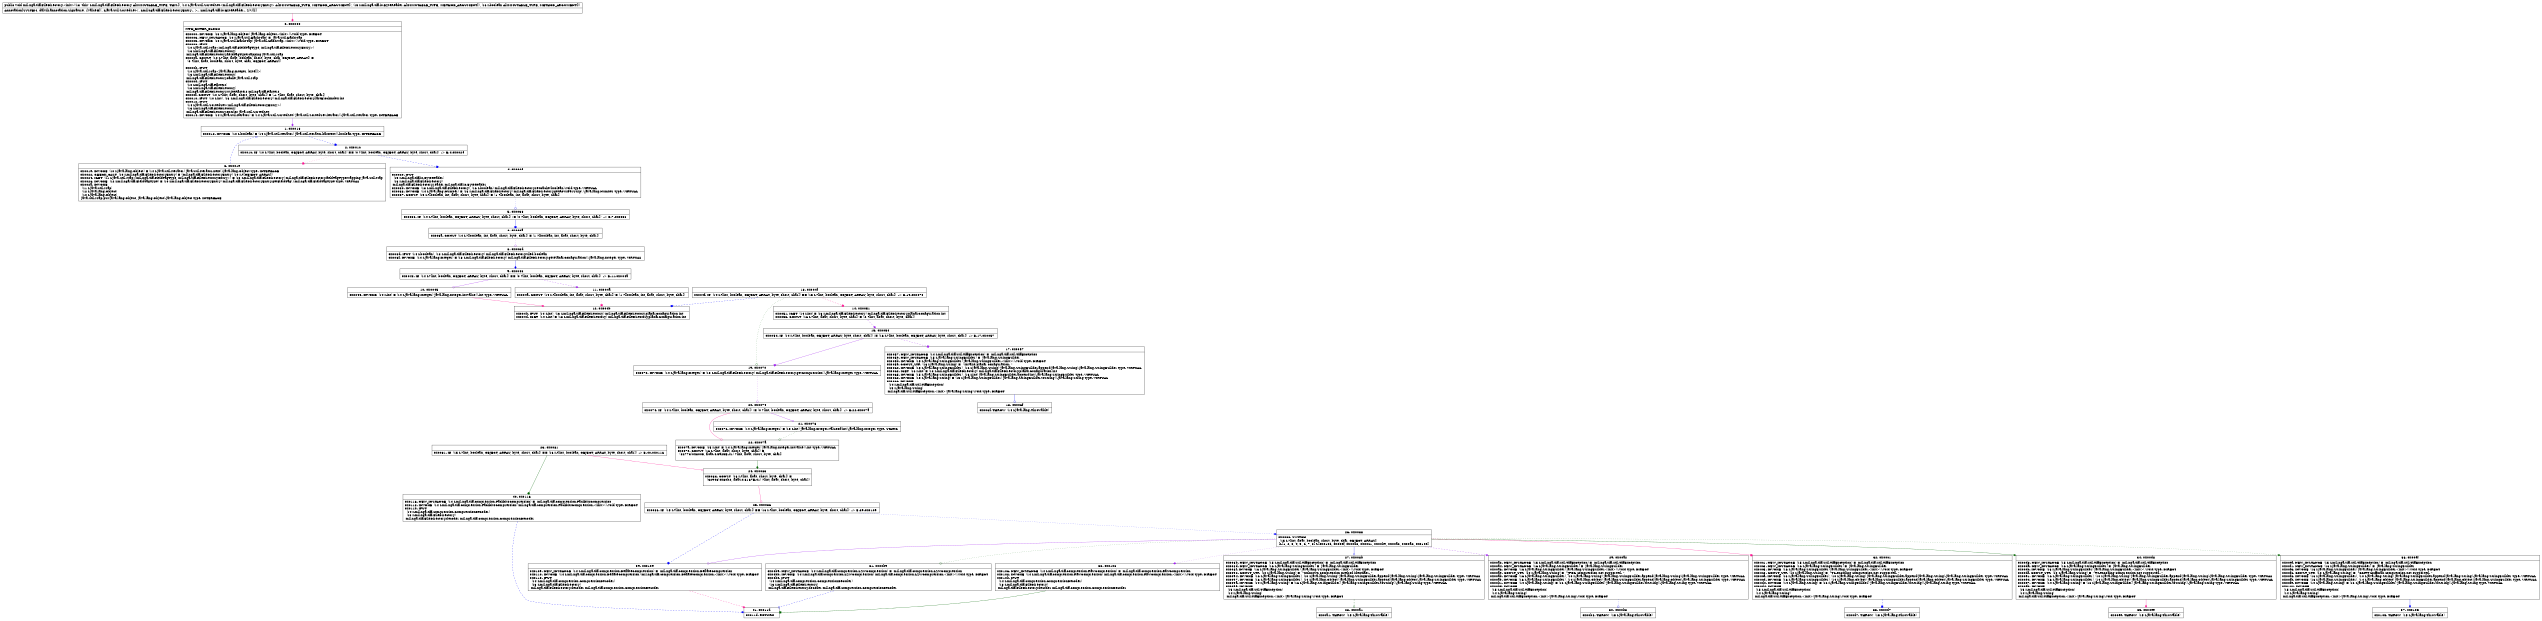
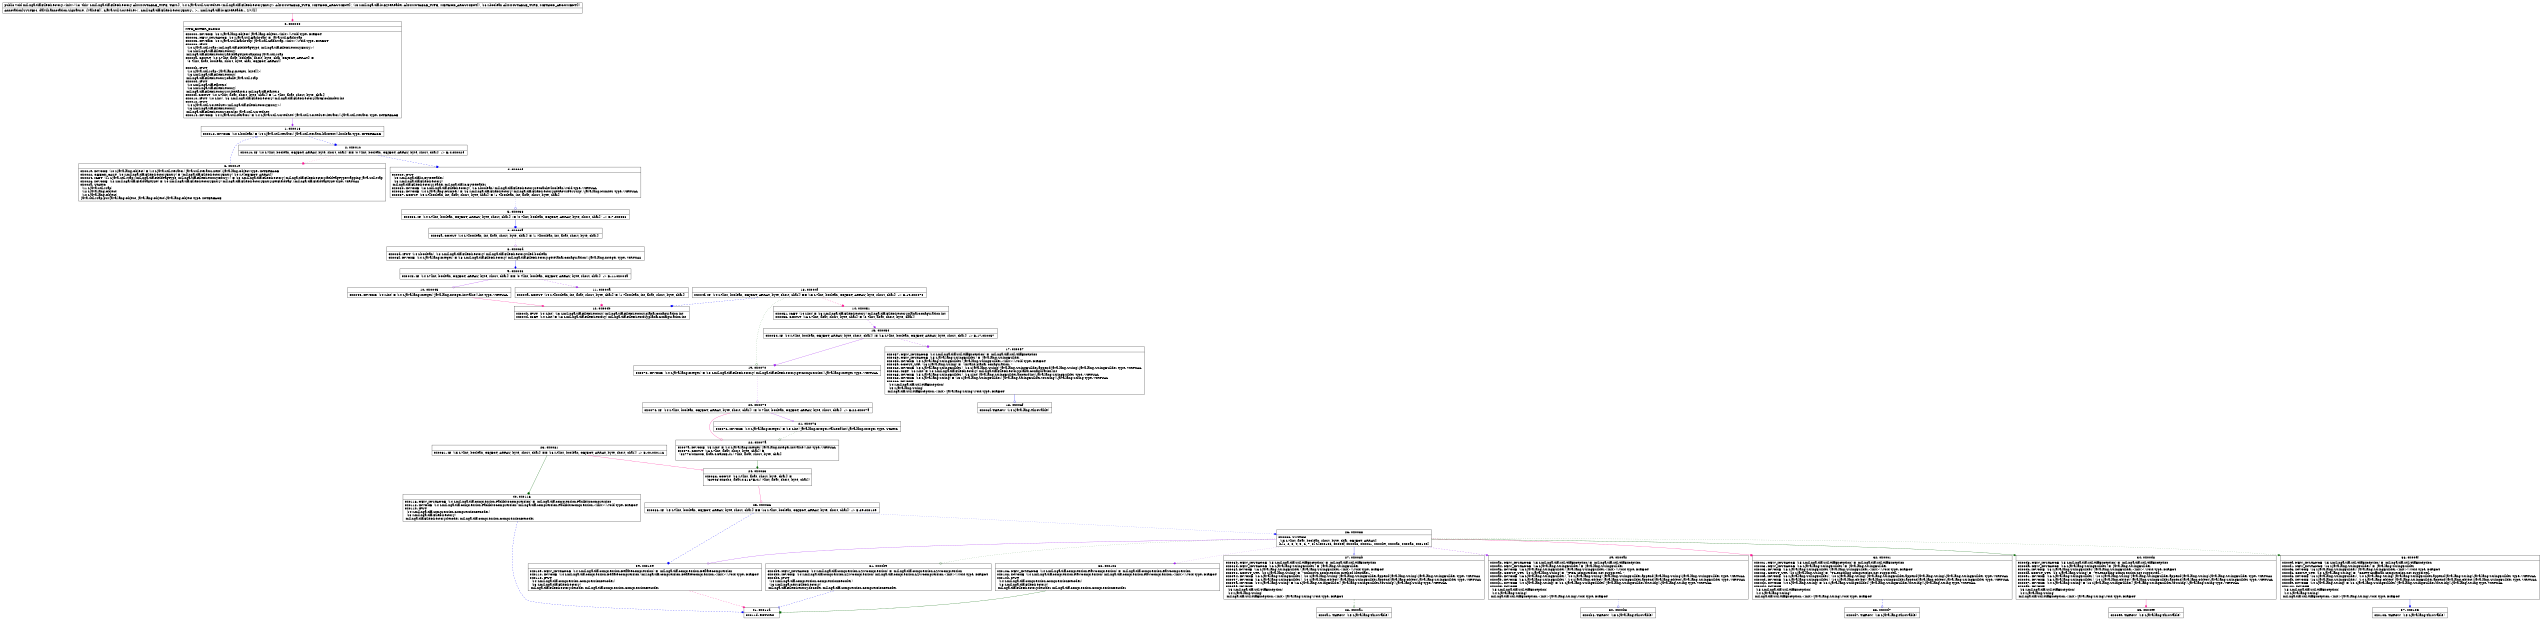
node "3: 0x001e": text "0x002a: INVOKE" -> "0x002a: STATIC"
node "31: 0x00b9": text "(r3 I:mil.nga.tiff.FileDirectory)" -> "(r3 I:mil.nga.next.FileDirectory)"
edge "32: 0x00c1" -> "33: 0x00d7": arrowhead box -> odot
